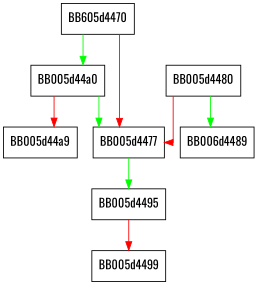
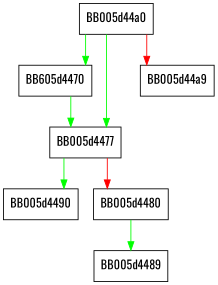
edge "BB605d4470" -> "BB005d44a0": reversed
edge "BB605d4470" -> "BB005d4477": color red -> green
edge "BB005d4480" -> "BB005d4477": reversed
node "BB006d4489": label "BB006d4489" -> "BB005d4489"
node "BB005d4495": label "BB005d4495" -> "BB005d4490"
node "BB005d4499": removed
